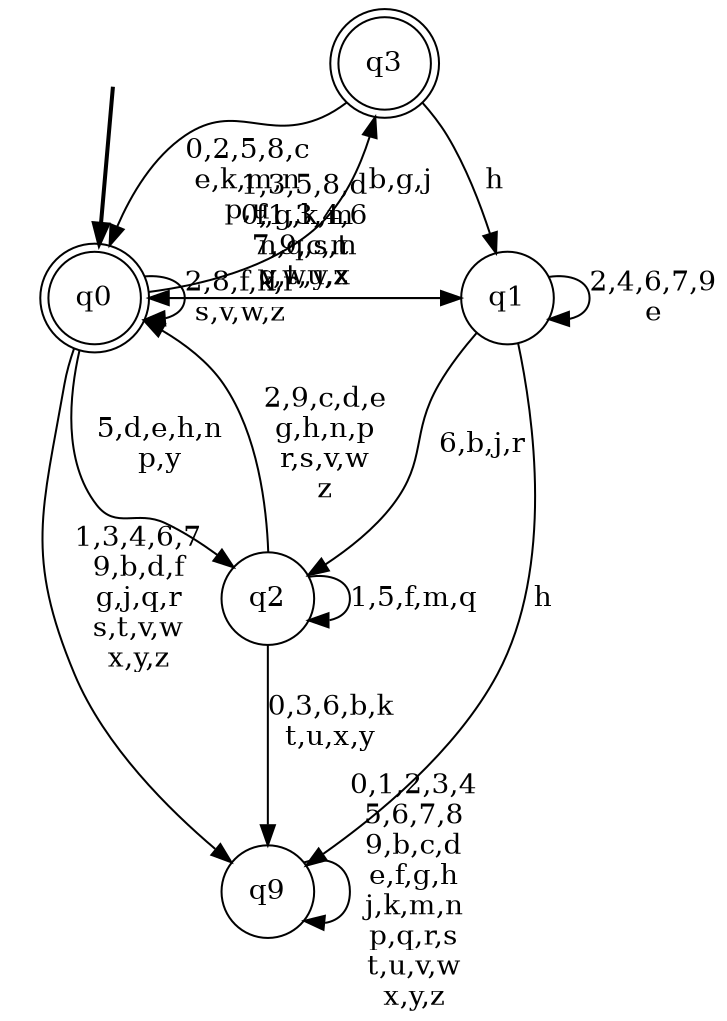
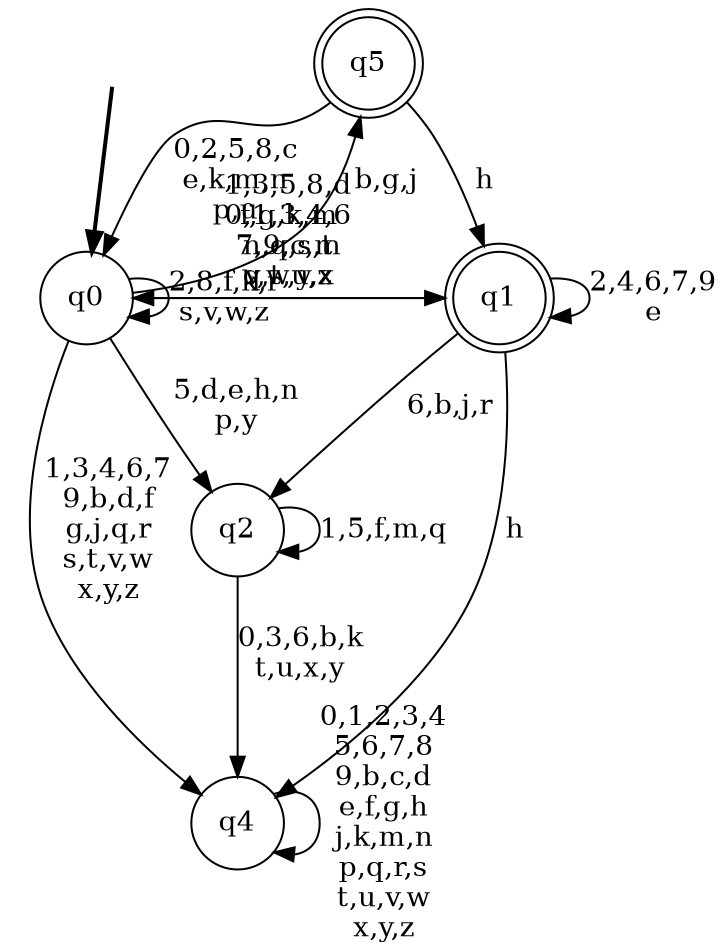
node "q3": label "q3" -> "q5"
node "q0": shape doublecircle -> circle
node "q1": shape circle -> doublecircle
edge "q2" -> "q0": removed, label "2,9,c,d,e g,h,n,p r,s,v,w z"
node "q9": label "q9" -> "q4"
